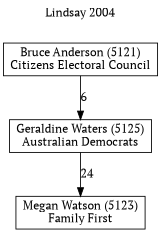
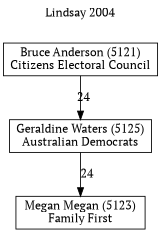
edge "Bruce Anderson (5121) Citizens Electoral Council" -> "Geraldine Waters (5125) Australian Democrats": label "6" -> "24"
node "Megan Watson (5123) Family First": label "Megan Watson (5123) Family First" -> "Megan Megan (5123) Family First"
